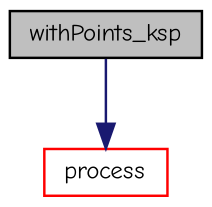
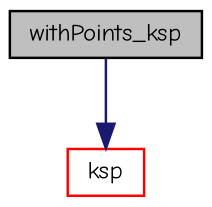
node "process": label "process" -> "ksp"
